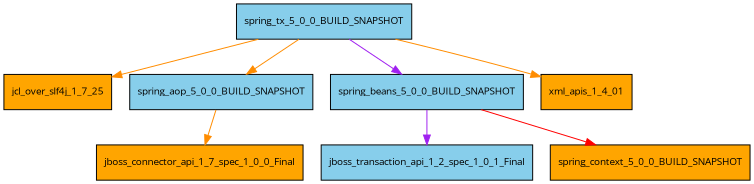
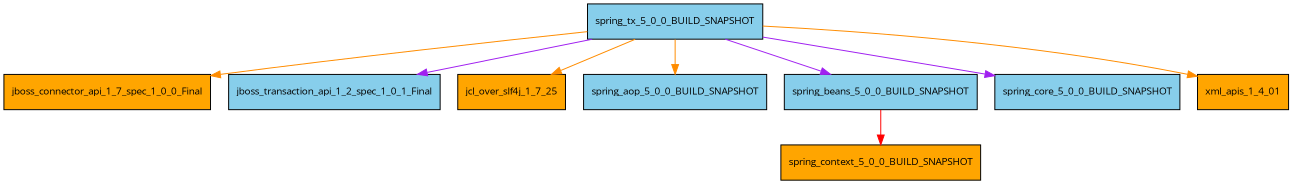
node "spring_core_5_0_0_BUILD_SNAPSHOT": added
edge "spring_beans_5_0_0_BUILD_SNAPSHOT" -> "jboss_transaction_api_1_2_spec_1_0_1_Final": now "spring_tx_5_0_0_BUILD_SNAPSHOT" -> "jboss_transaction_api_1_2_spec_1_0_1_Final"
edge "spring_aop_5_0_0_BUILD_SNAPSHOT" -> "jboss_connector_api_1_7_spec_1_0_0_Final": now "spring_tx_5_0_0_BUILD_SNAPSHOT" -> "jboss_connector_api_1_7_spec_1_0_0_Final"
